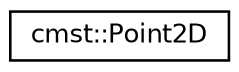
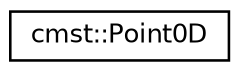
node "cmst::Point2D": label "cmst::Point2D" -> "cmst::Point0D"
